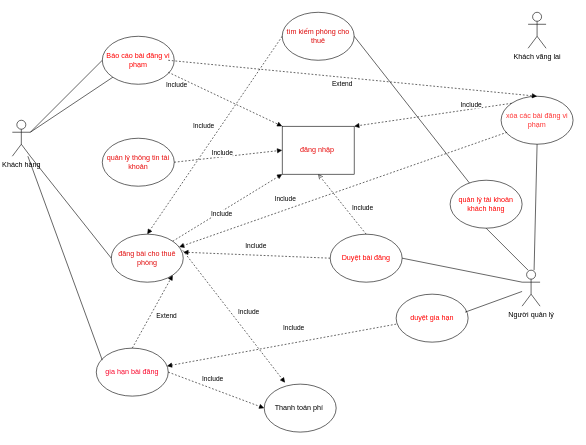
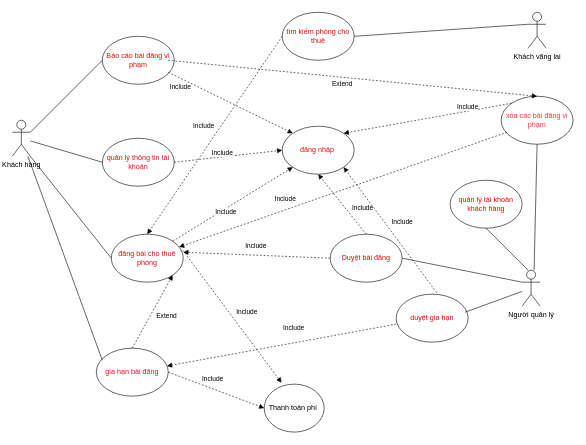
edge "Báo cáo bài đăng vi phạm" -- "Khách hàng": now "quản lý thông tin tài khoản" -- "Khách hàng"
edge "tìm kiếm phòng cho thuê" -- "quản lý tài khoản khách hàng": now "tìm kiếm phòng cho thuê" -- "Khách vãng lai"
node "đăng nhập": shape rectangle -> ellipse
edge "Duyệt bài đăng" -> "đăng nhập": arrowhead open -> block
edge "duyệt gia hạn" -> "đăng nhập": added, label "Include"
node "Thanh toán phí": size 72x48 -> 60x48
